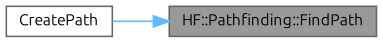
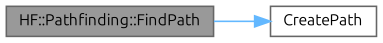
edge "CreatePath" -> "HF::Pathfinding::FindPath": reversed
